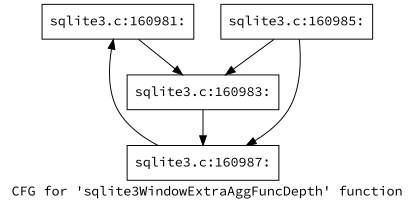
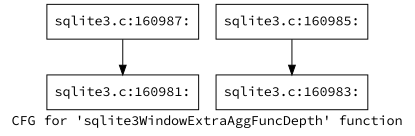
edge "sqlite3.c:160981:" -> "sqlite3.c:160983:": removed
edge "sqlite3.c:160985:" -> "sqlite3.c:160987:": removed
edge "sqlite3.c:160983:" -> "sqlite3.c:160987:": removed
